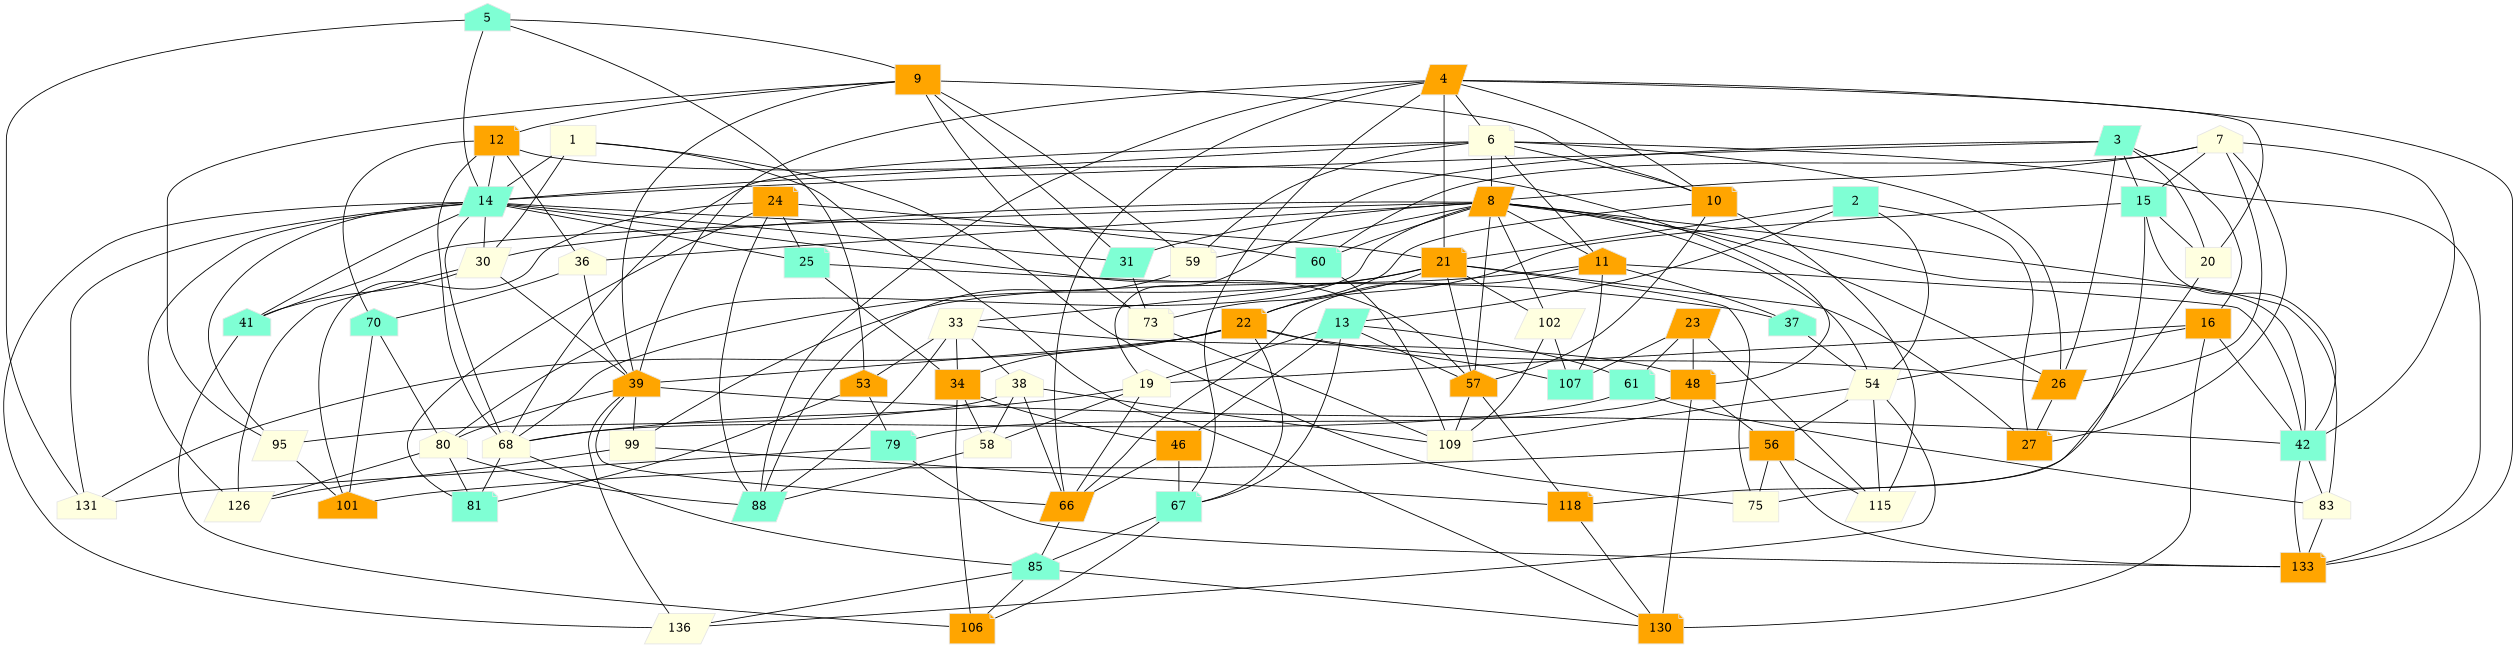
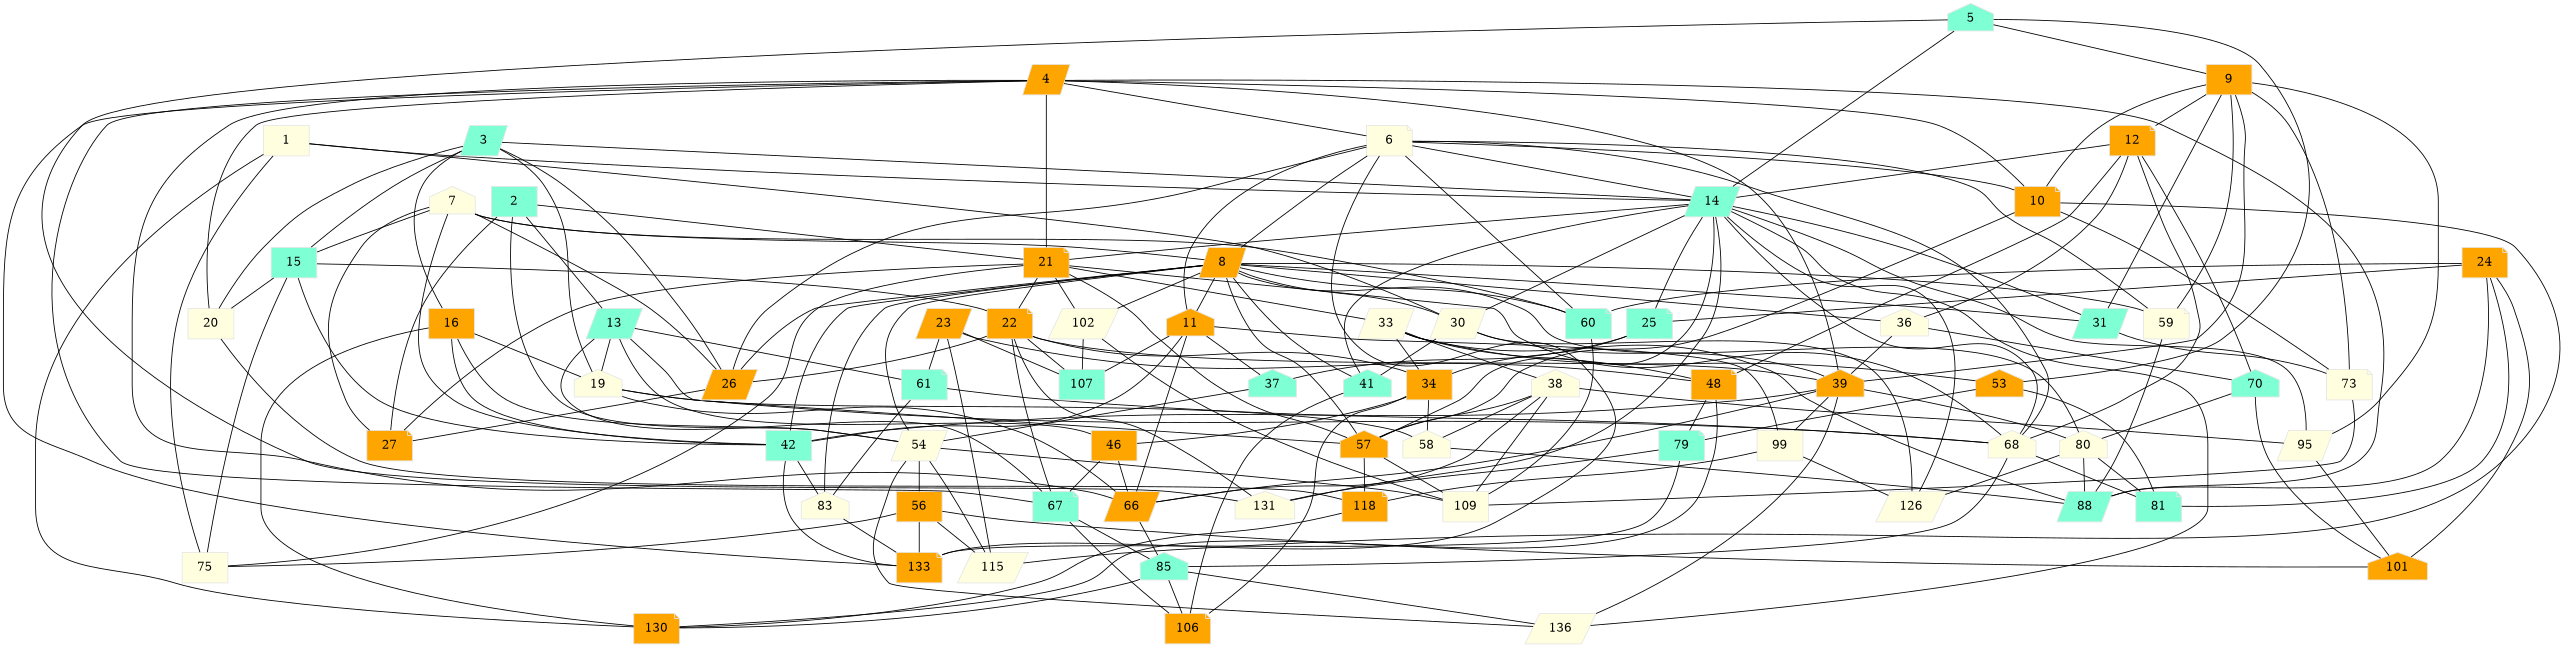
edge "6" -- "60": added
edge "38" -- "57": added
edge "48" -- "56": removed
